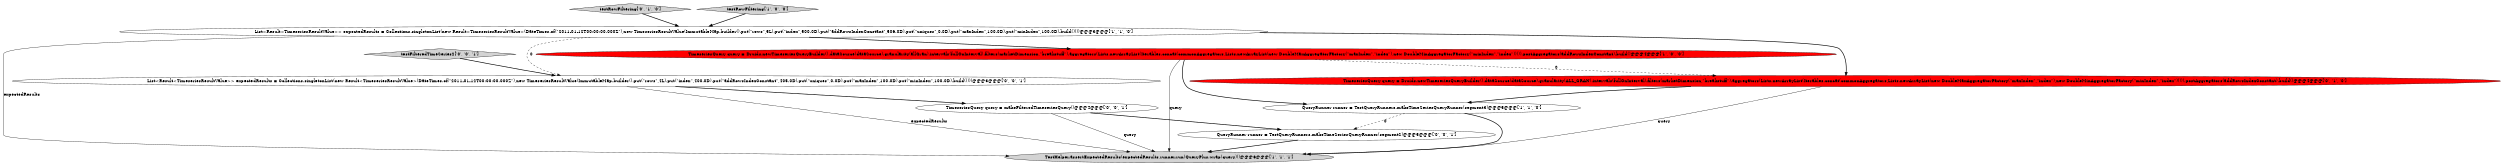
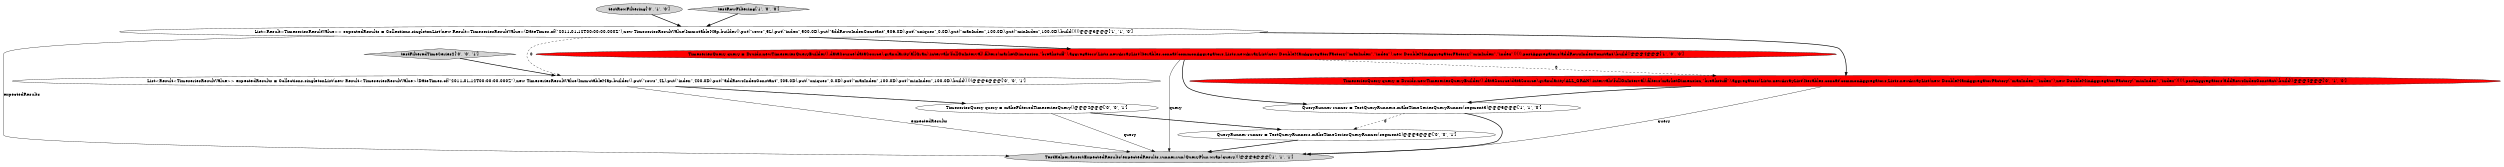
node "testRowFiltering['0', '1', '0']": shape diamond -> ellipse
